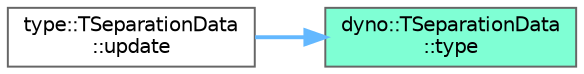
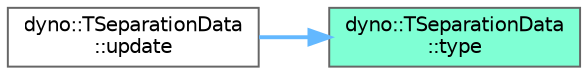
node "type::TSeparationData ::update": label "type::TSeparationData ::update" -> "dyno::TSeparationData ::update"
